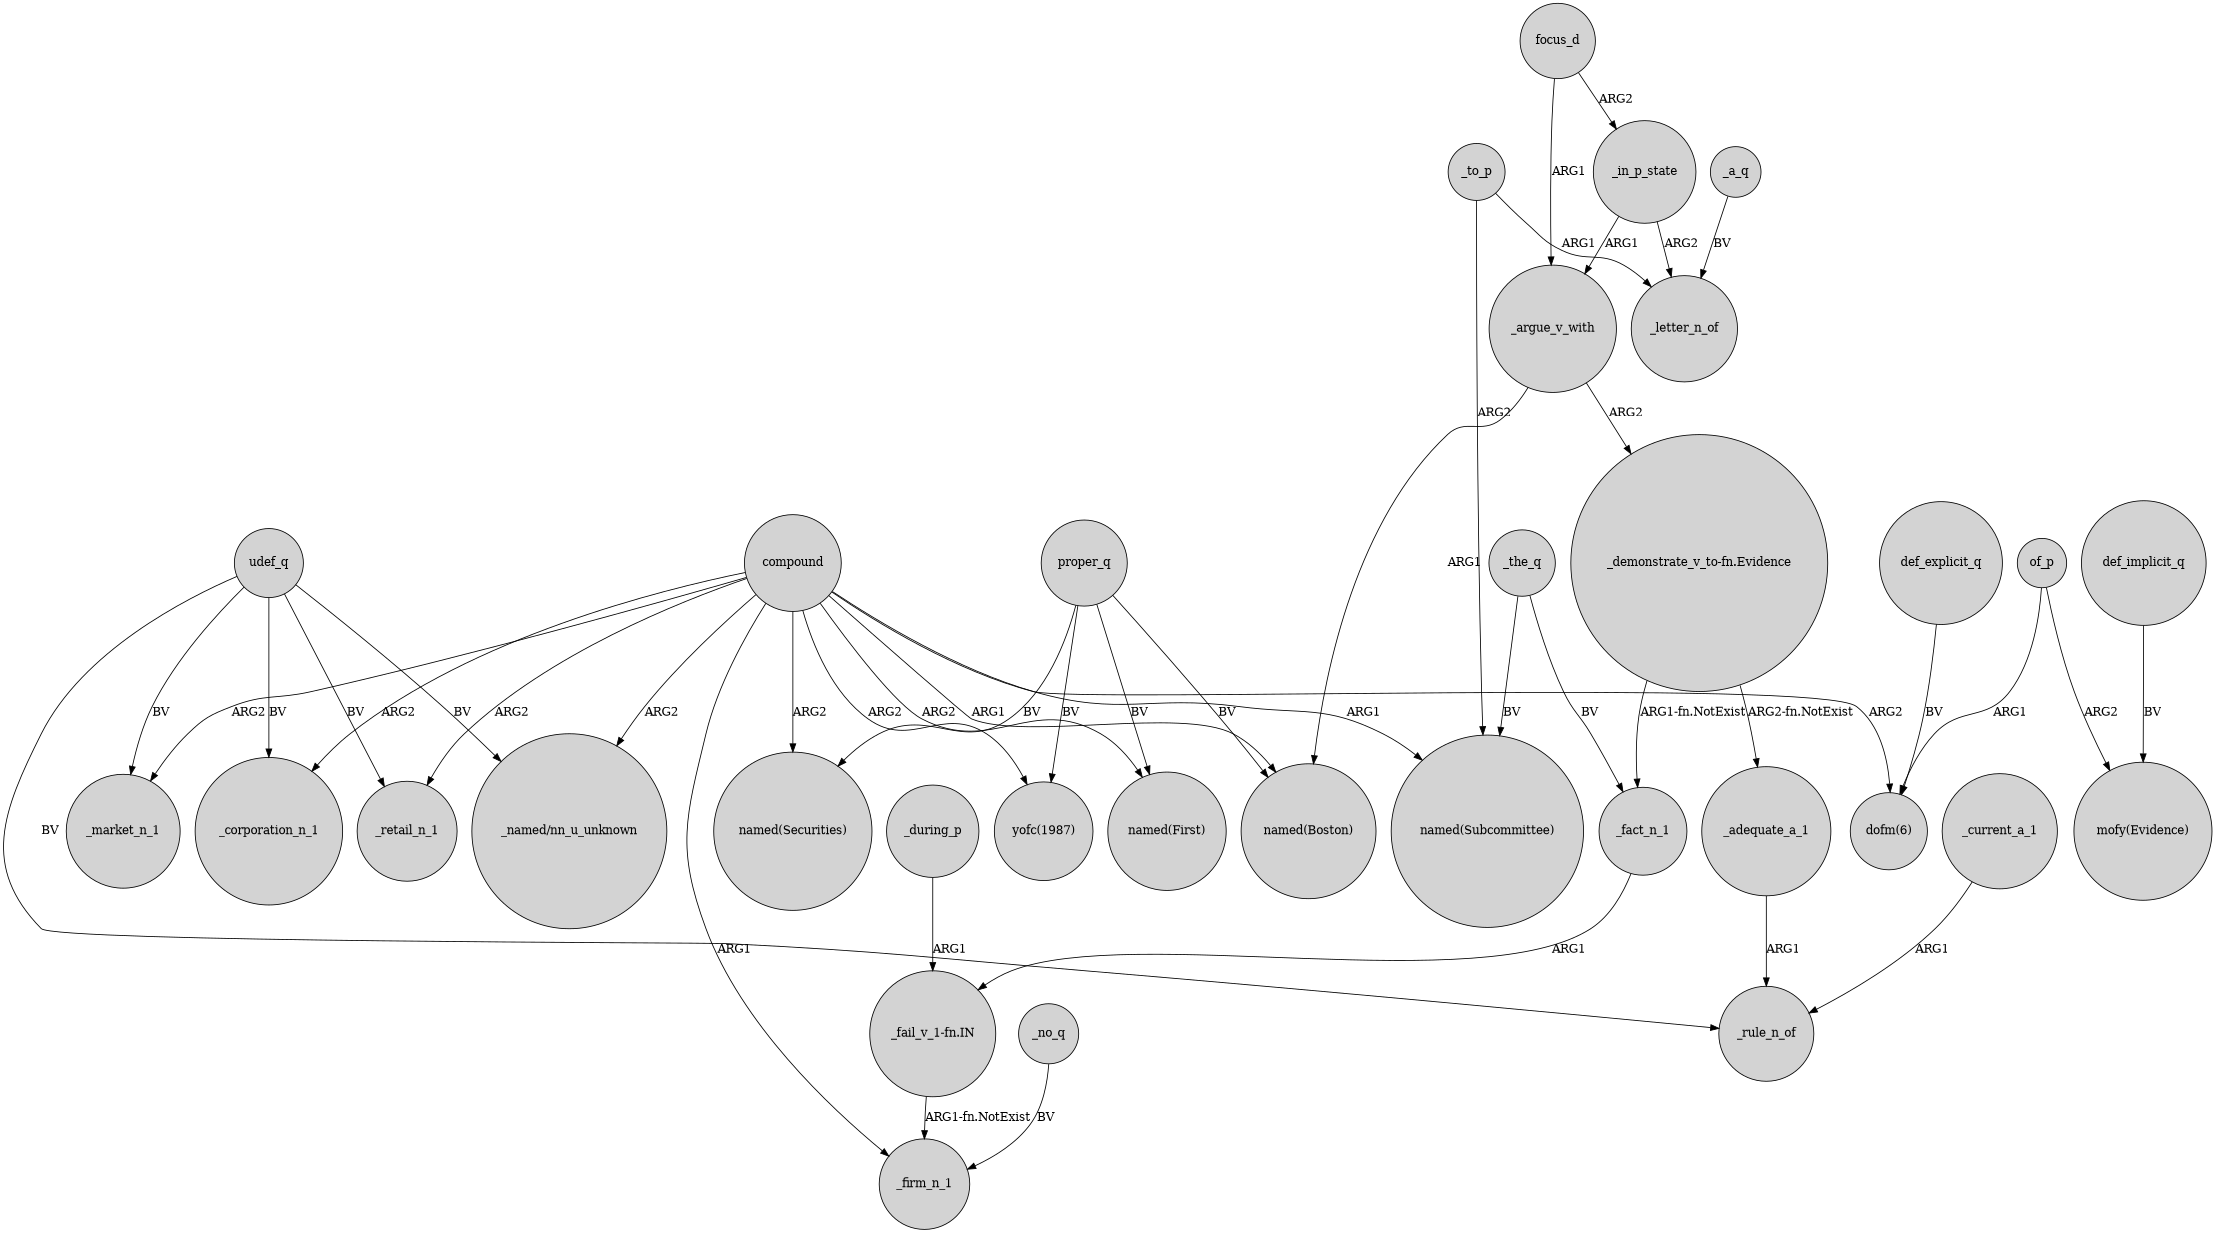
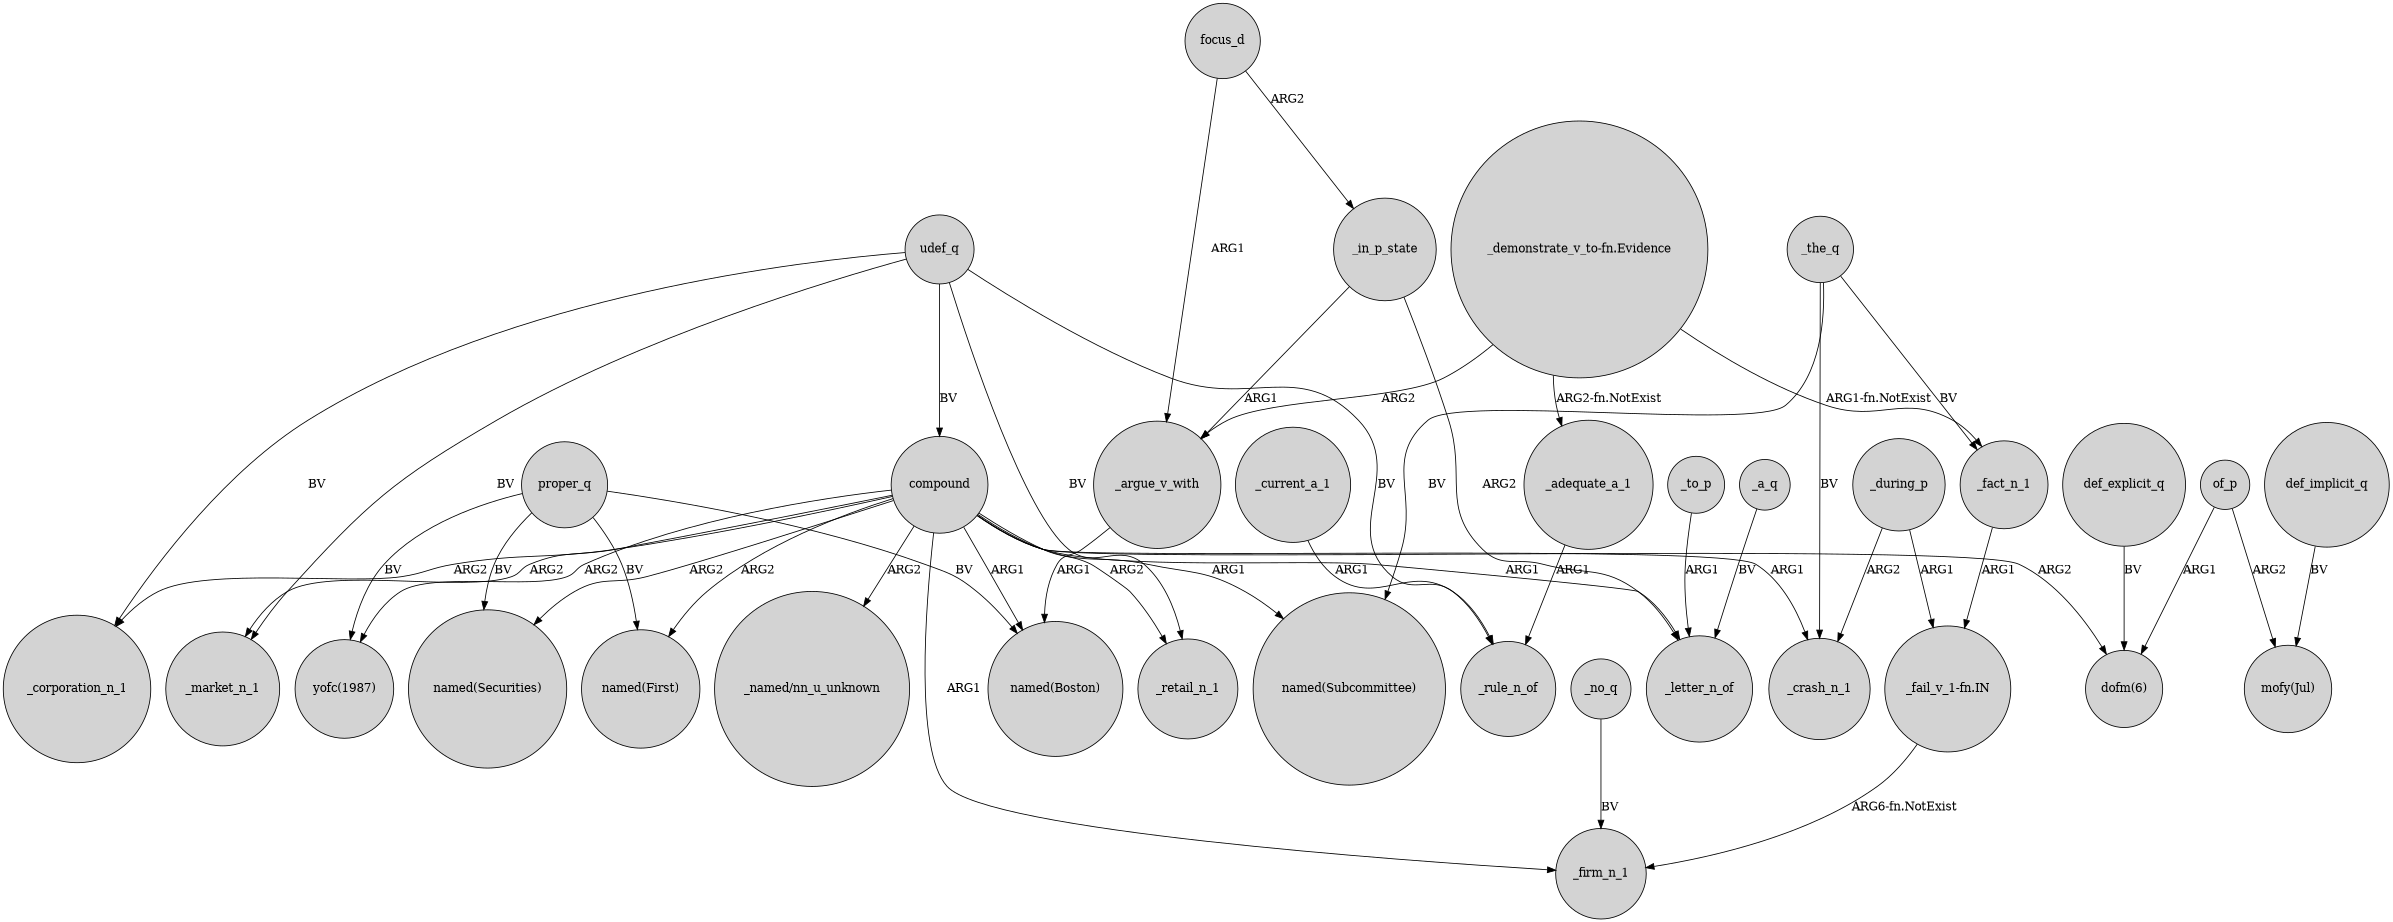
edge "_argue_v_with" -> "_demonstrate_v_to-fn.Evidence": reversed
edge "_to_p" -> "named(Subcommittee)": removed, label "ARG2"
edge "compound" -> "_letter_n_of": added, label "ARG1"
edge "udef_q" -> "_named/nn_u_unknown": now "udef_q" -> "compound"
node "_crash_n_1": added
node "mofy(Evidence)": label "mofy(Evidence)" -> "mofy(Jul)"
edge "_fail_v_1-fn.IN" -> "_firm_n_1": label "ARG1-fn.NotExist" -> "ARG6-fn.NotExist"
